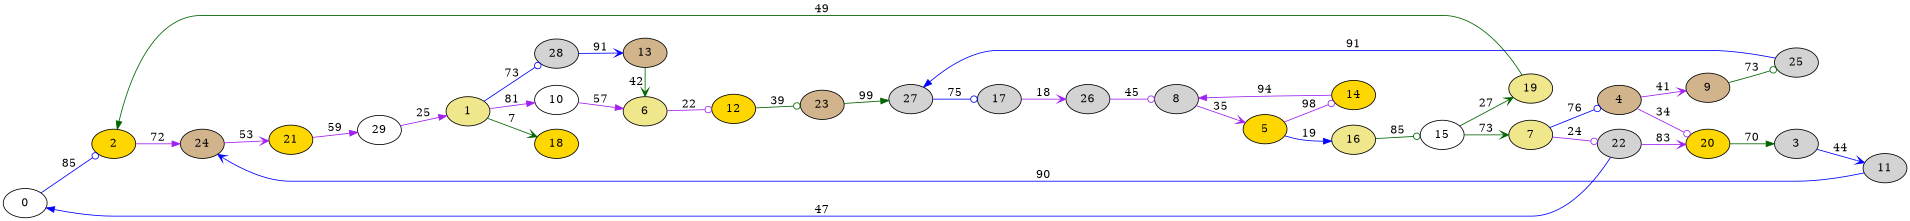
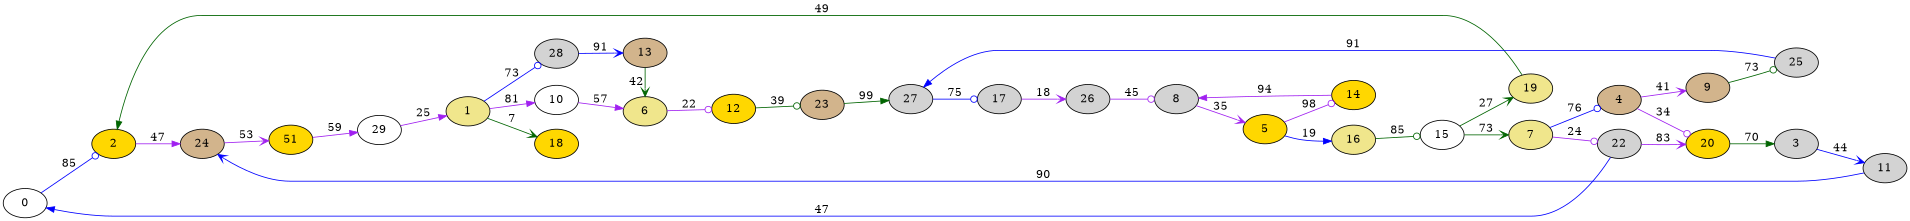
edge "2" -> "24": label "72" -> "47"
node "21": label "21" -> "51"
